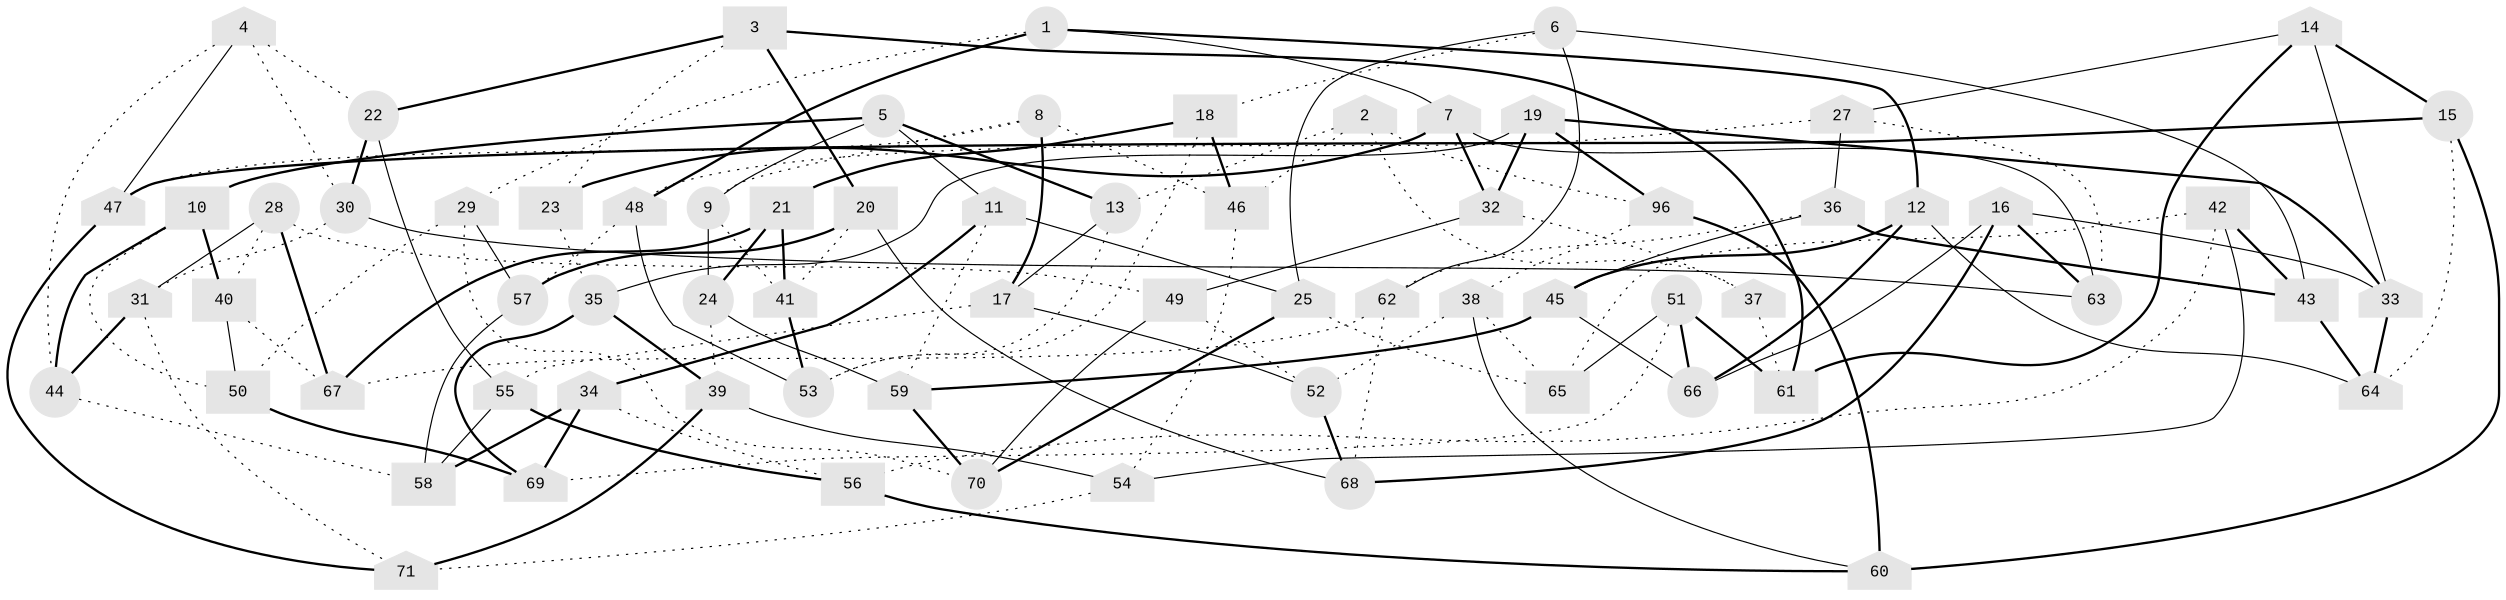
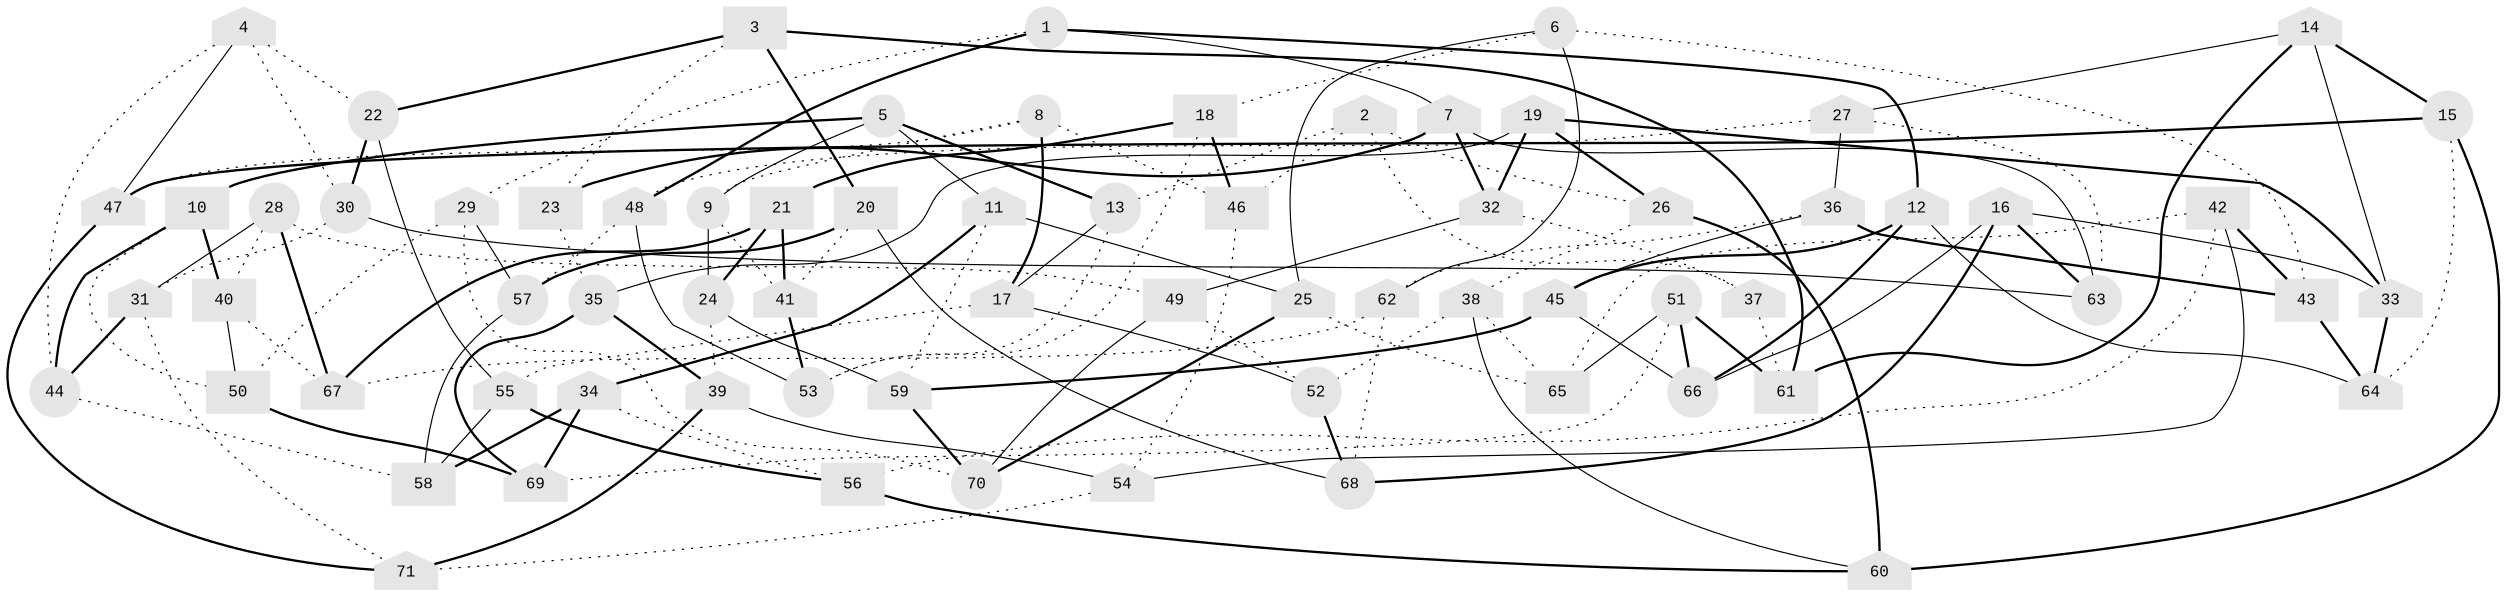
edge "6" -- "43": style solid -> dotted
node "96": label "96" -> "26"
